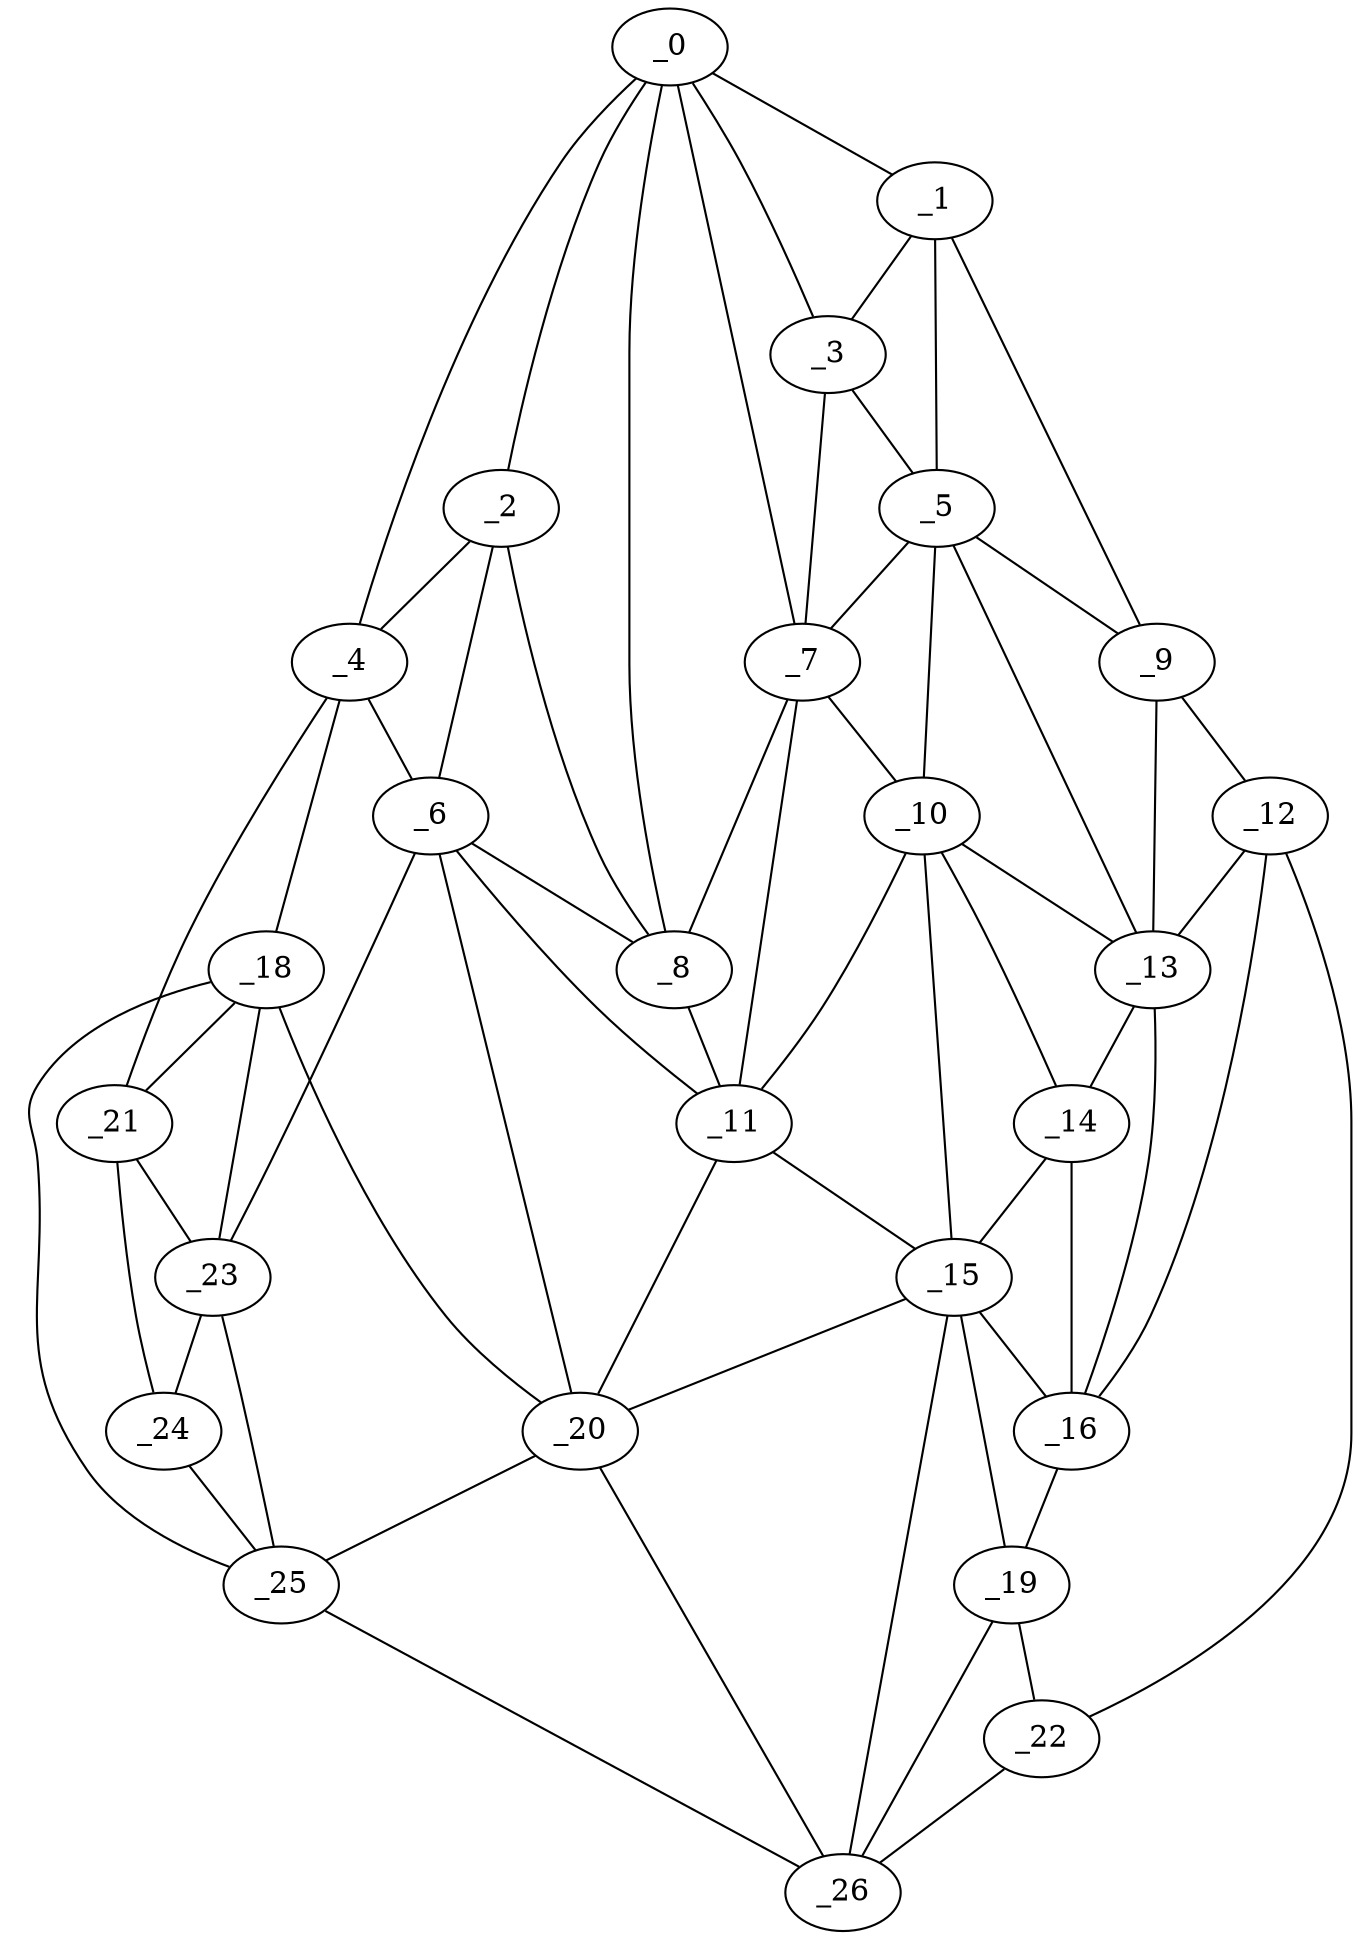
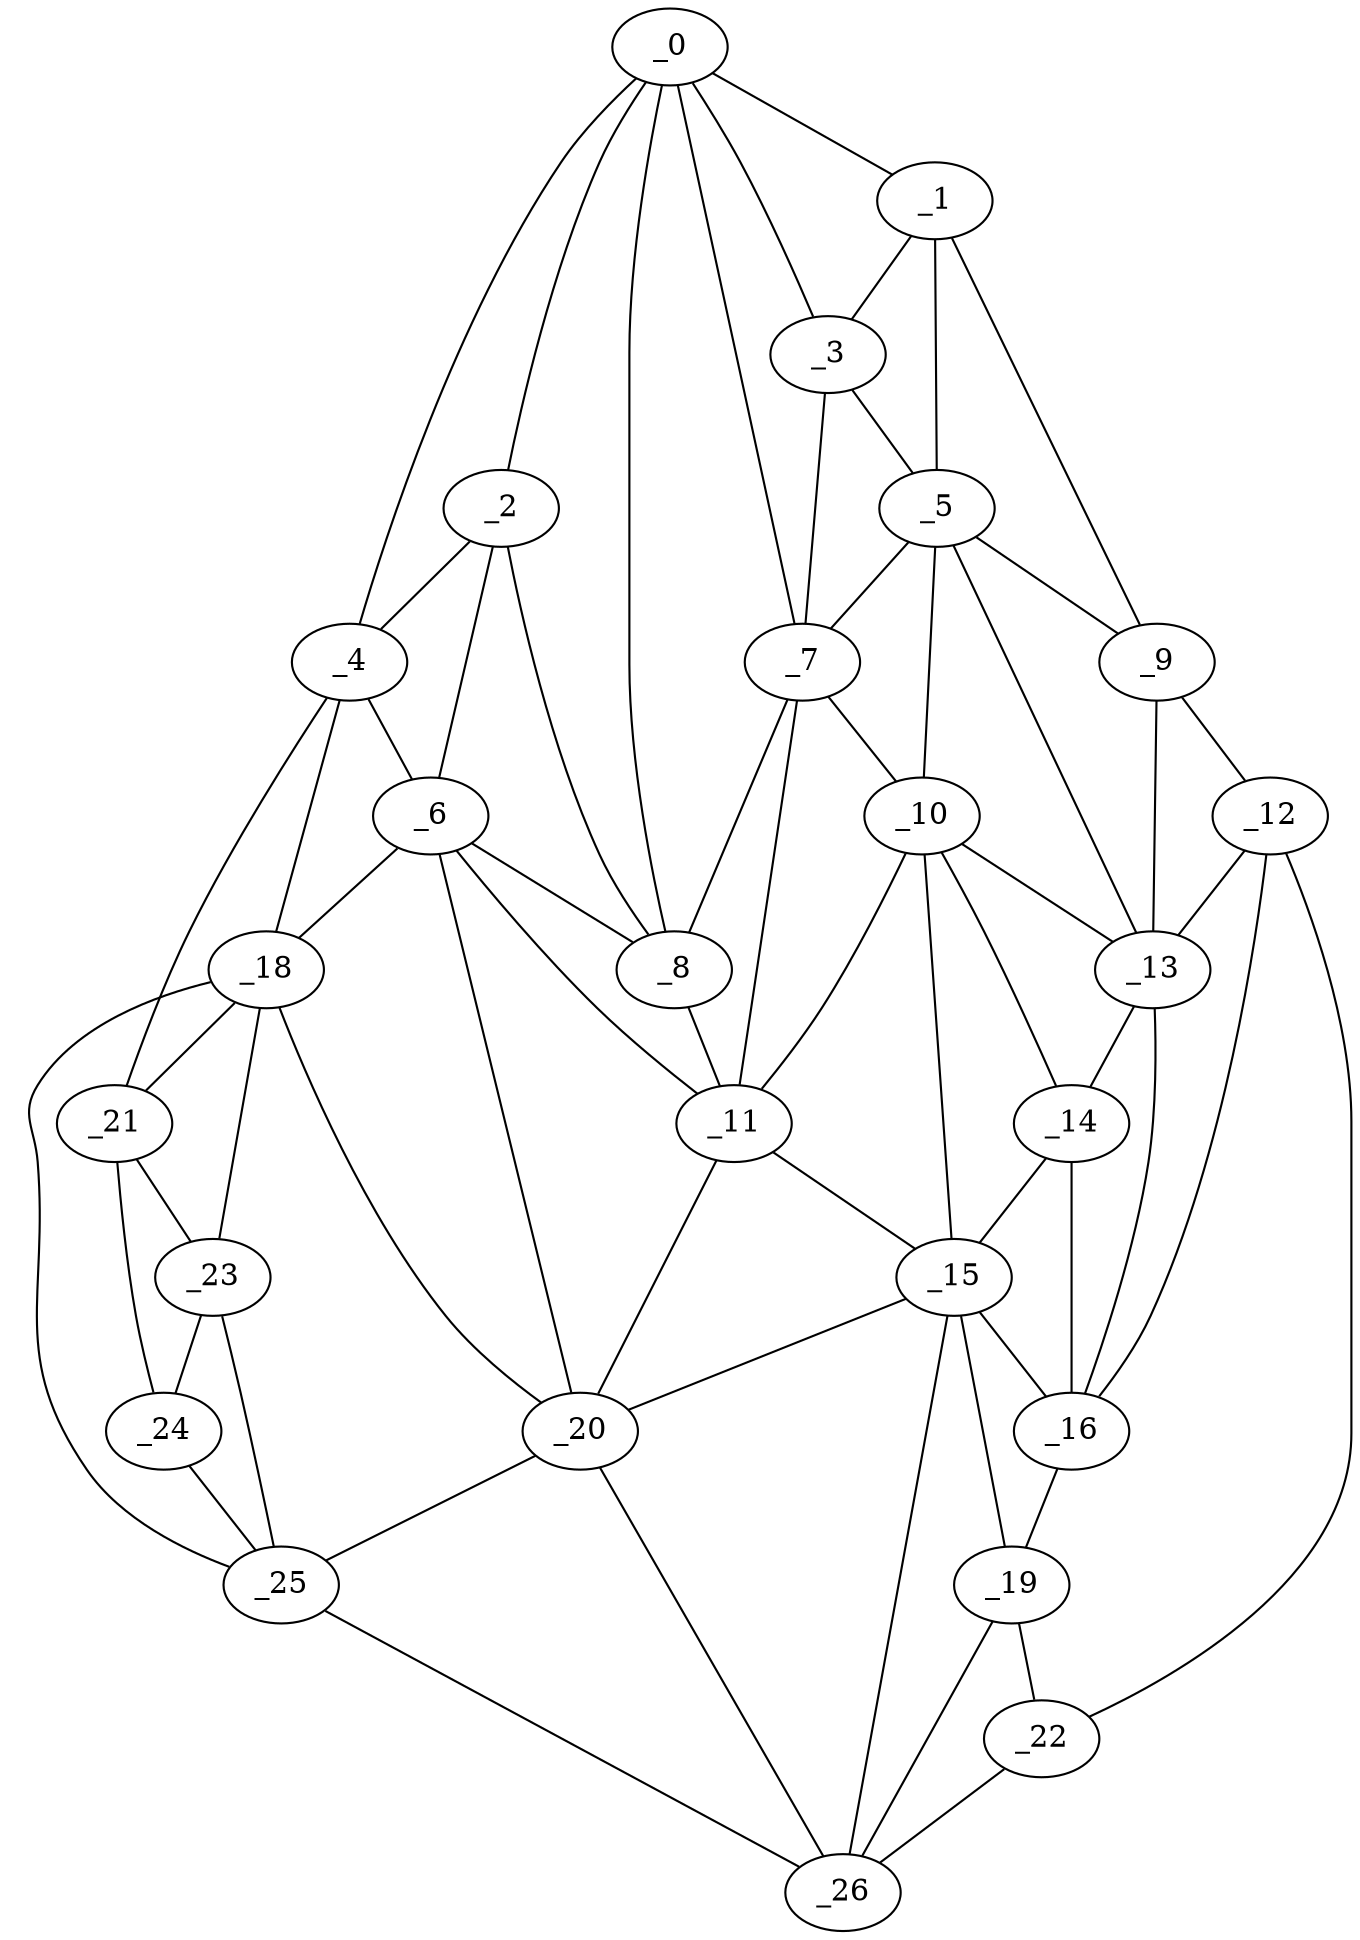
edge "_6" -- "_23": now "_6" -- "_18"
